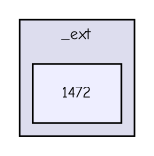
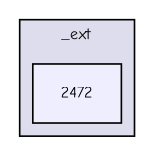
node "1472": label "1472" -> "2472"
